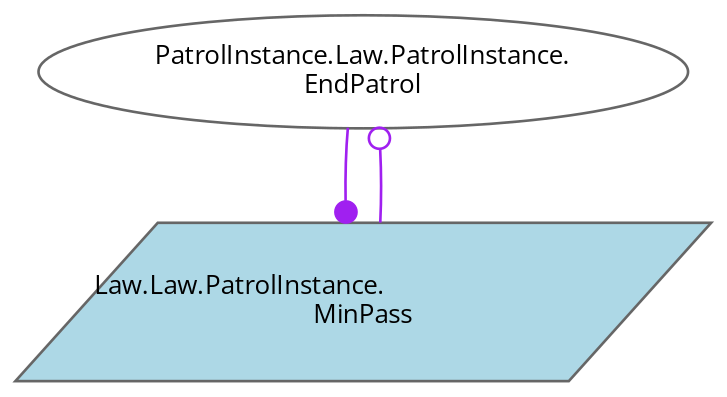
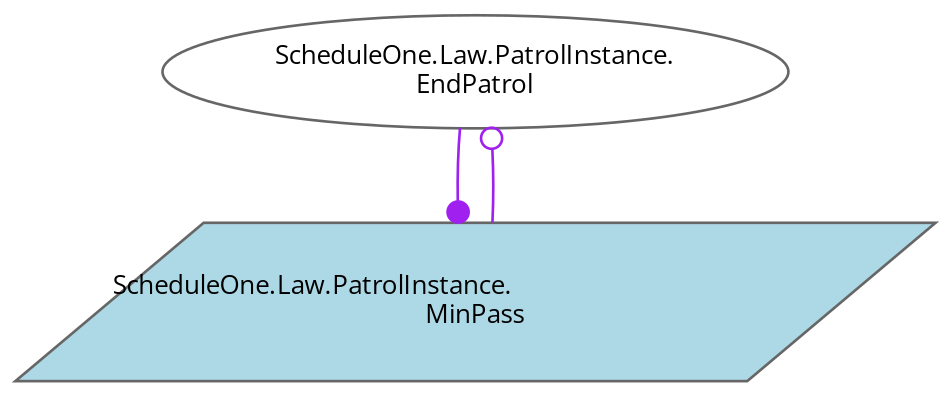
node "PatrolInstance.Law.PatrolInstance. EndPatrol": label "PatrolInstance.Law.PatrolInstance. EndPatrol" -> "ScheduleOne.Law.PatrolInstance. EndPatrol"
node "Law.Law.PatrolInstance. MinPass": label "Law.Law.PatrolInstance. MinPass" -> "ScheduleOne.Law.PatrolInstance. MinPass"
